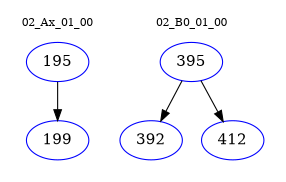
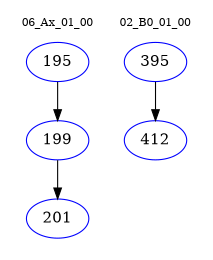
cluster "02_Ax_01_00": label "02_Ax_01_00" -> "06_Ax_01_00"
node "392": removed
node "201": added
